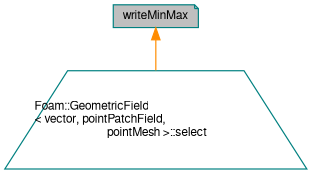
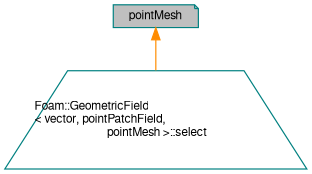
node "writeMinMax": label "writeMinMax" -> "pointMesh"
